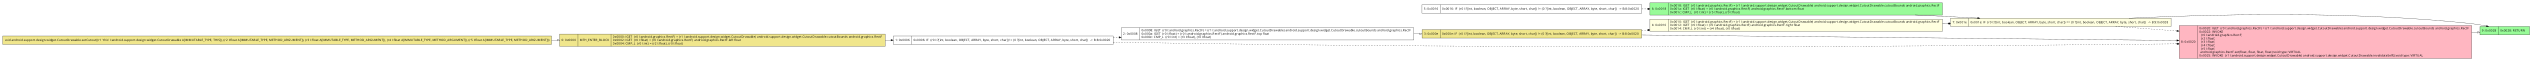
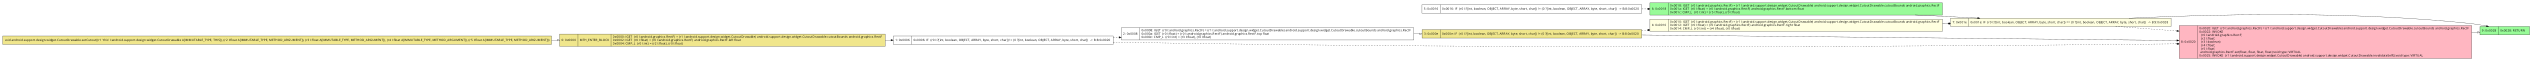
node "8: 0x0020": text "(r3 I:float)" -> "(r3 I:boolean)"
